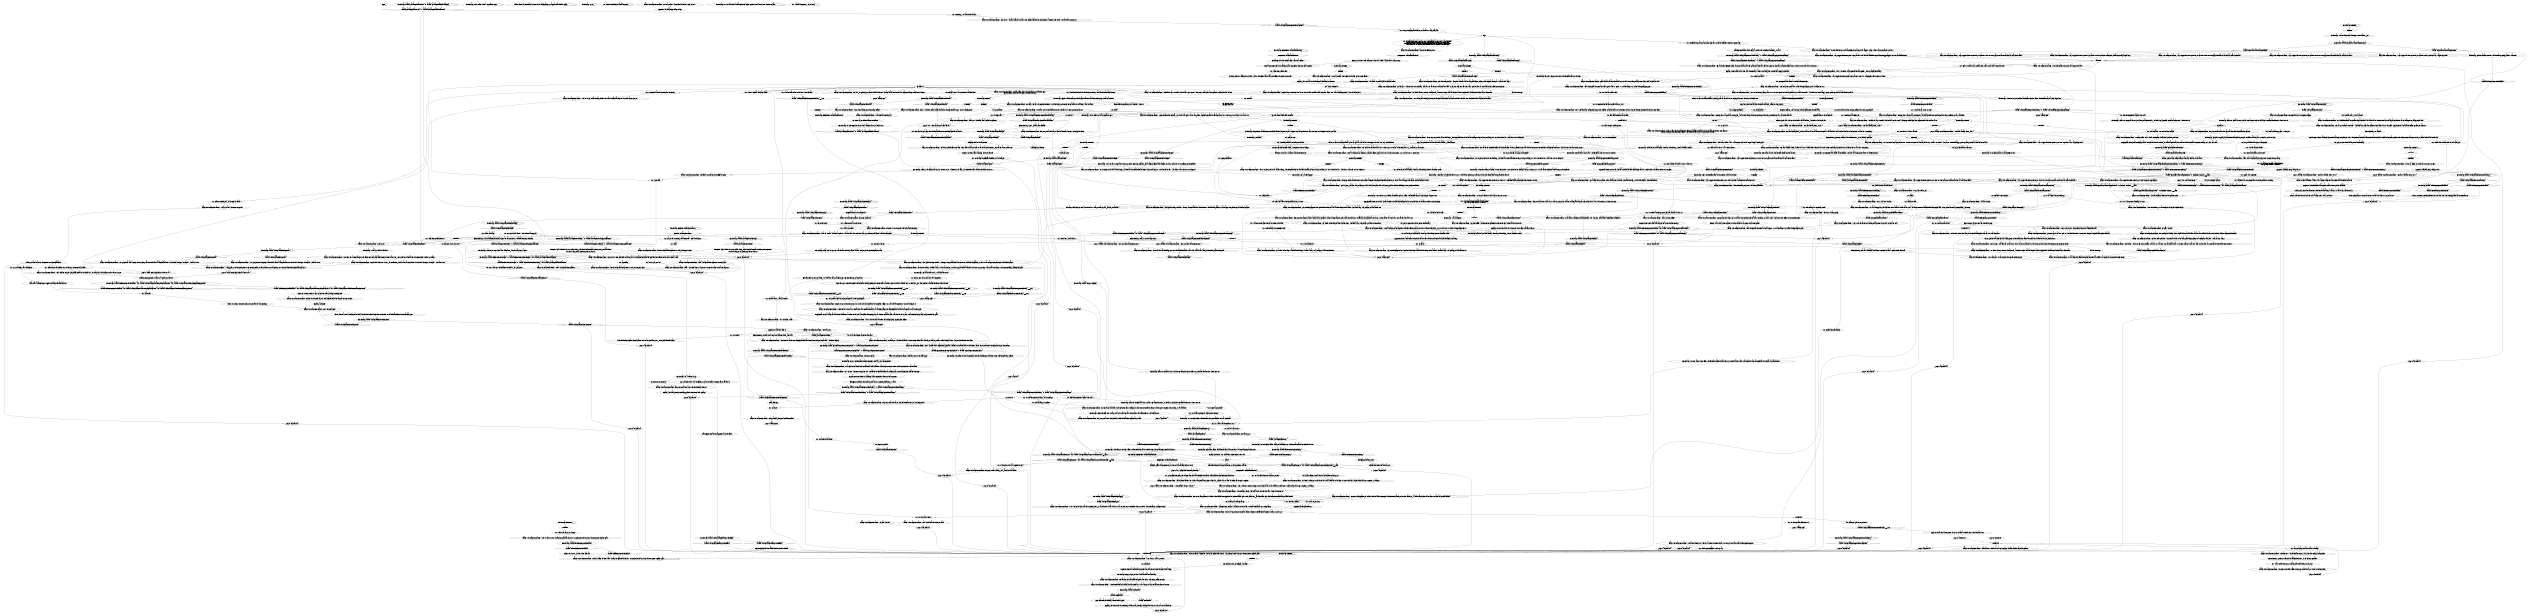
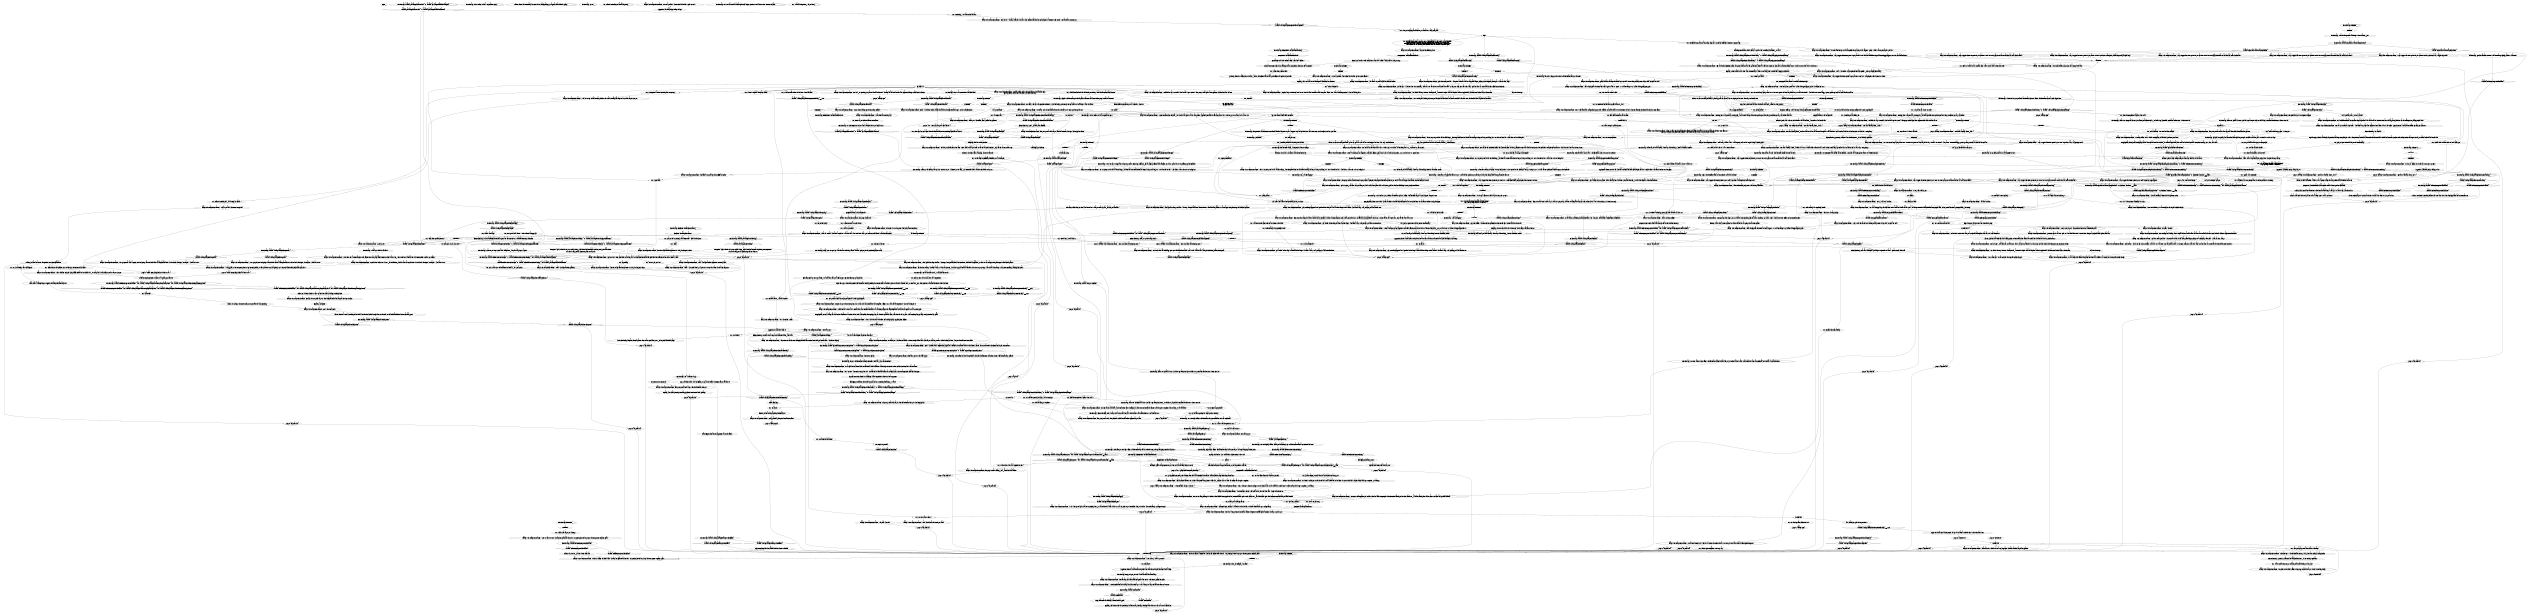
node "Rhetoric: Is she avoiding anything? Technically not.": added
